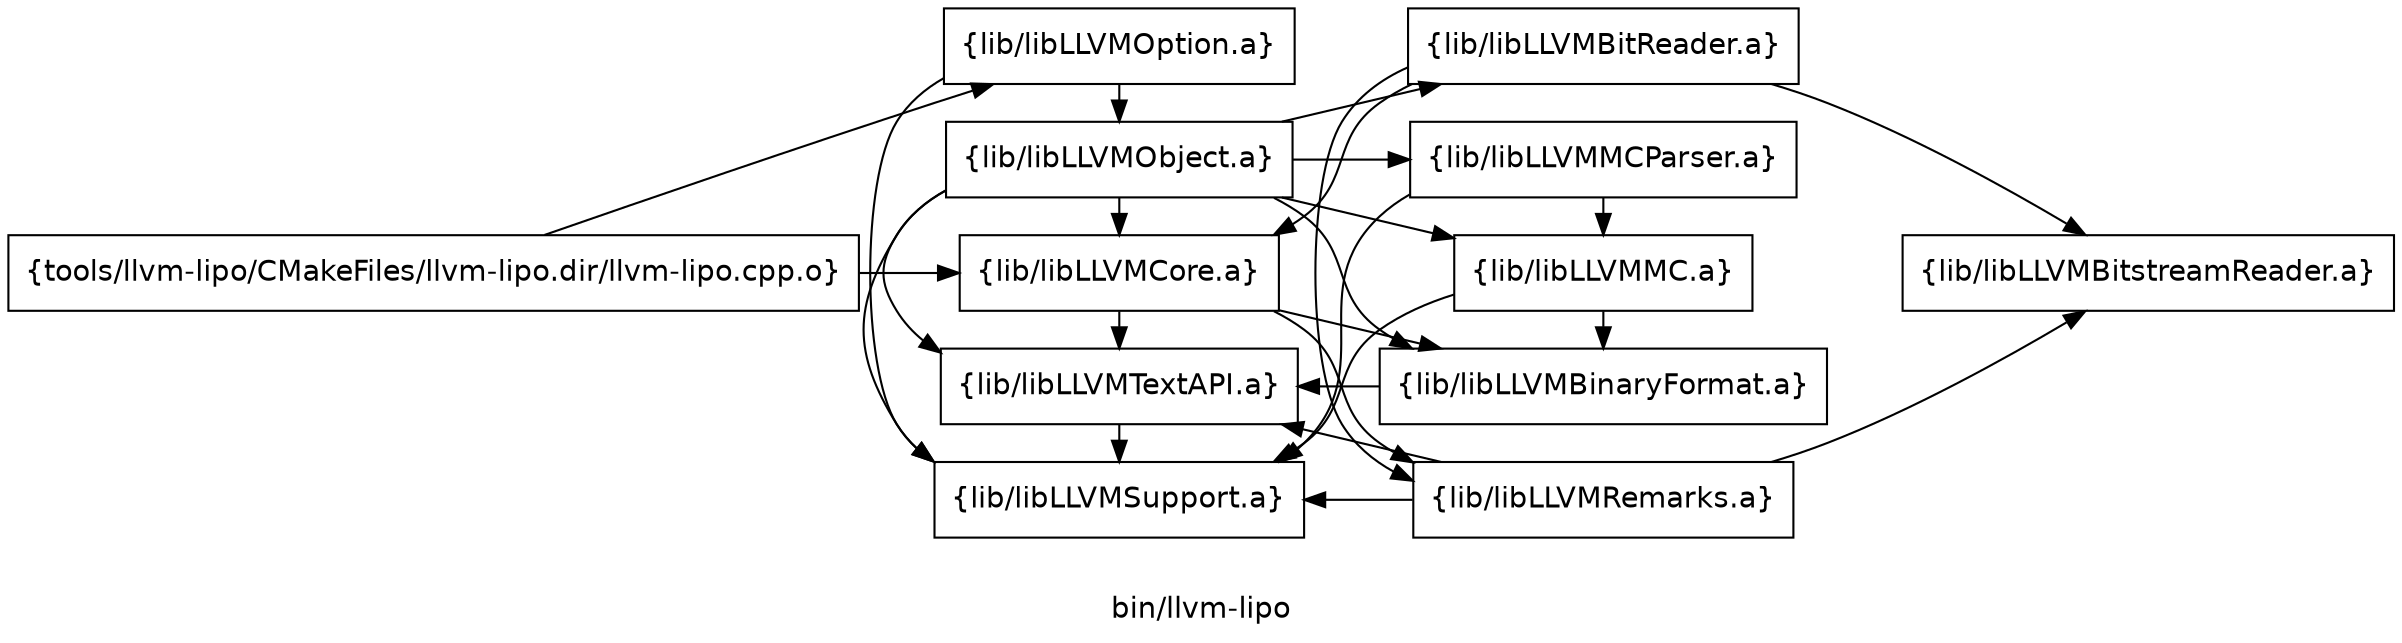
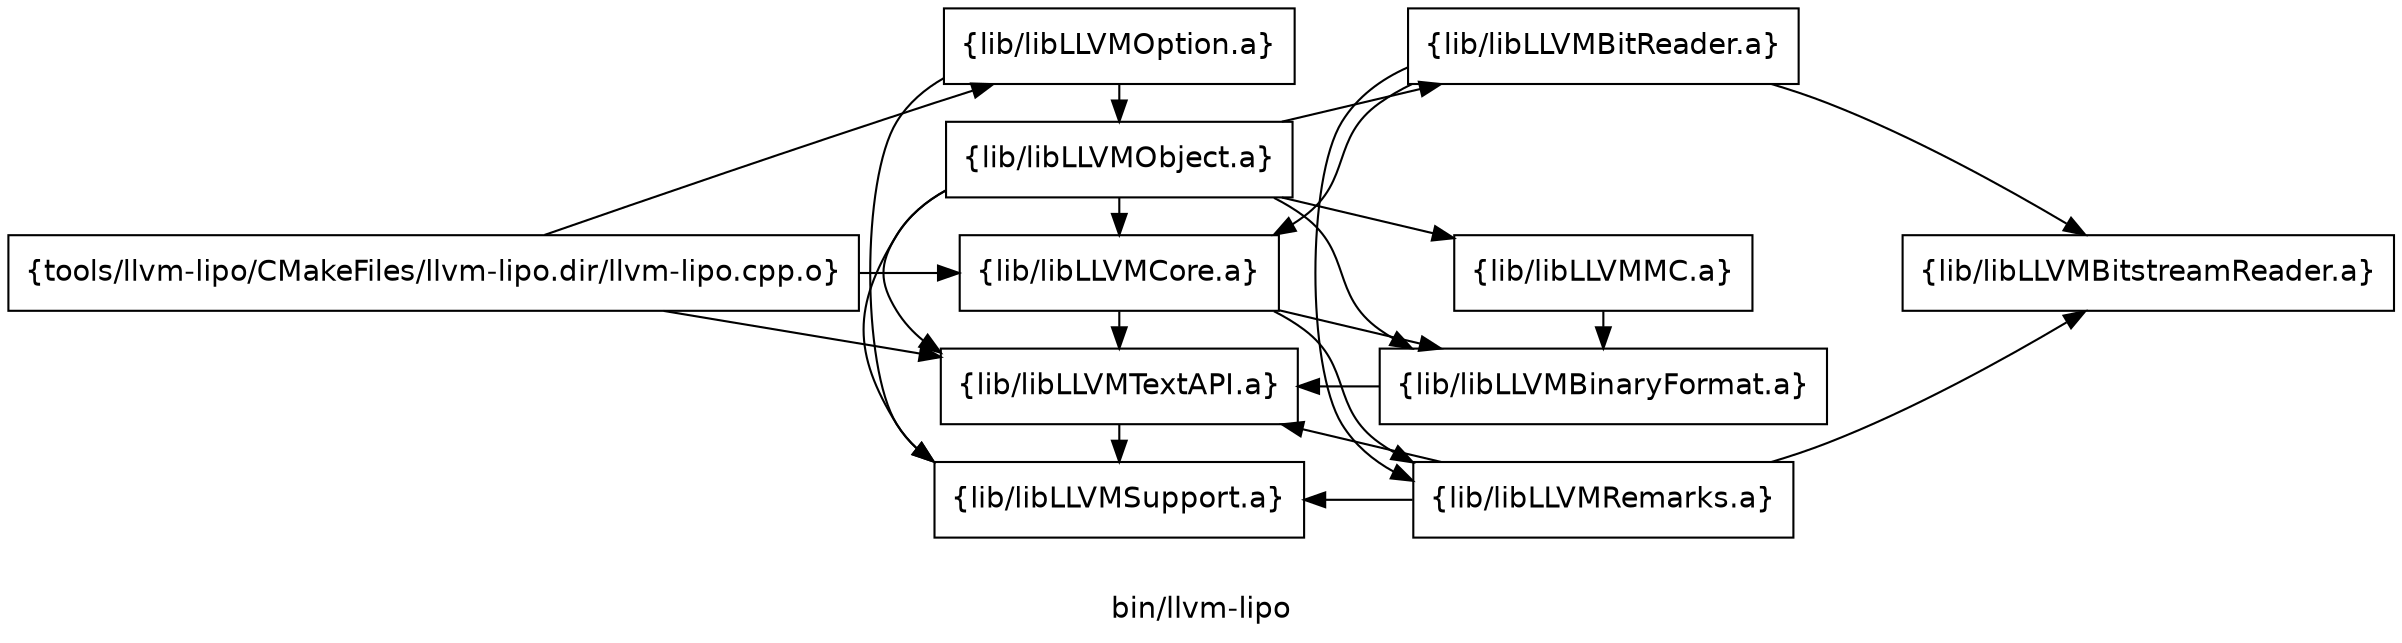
node "{lib/libLLVMMCParser.a}": removed
edge "{tools/llvm-lipo/CMakeFiles/llvm-lipo.dir/llvm-lipo.cpp.o}" -> "{lib/libLLVMTextAPI.a}": added
edge "{lib/libLLVMMC.a}" -> "{lib/libLLVMSupport.a}": removed
